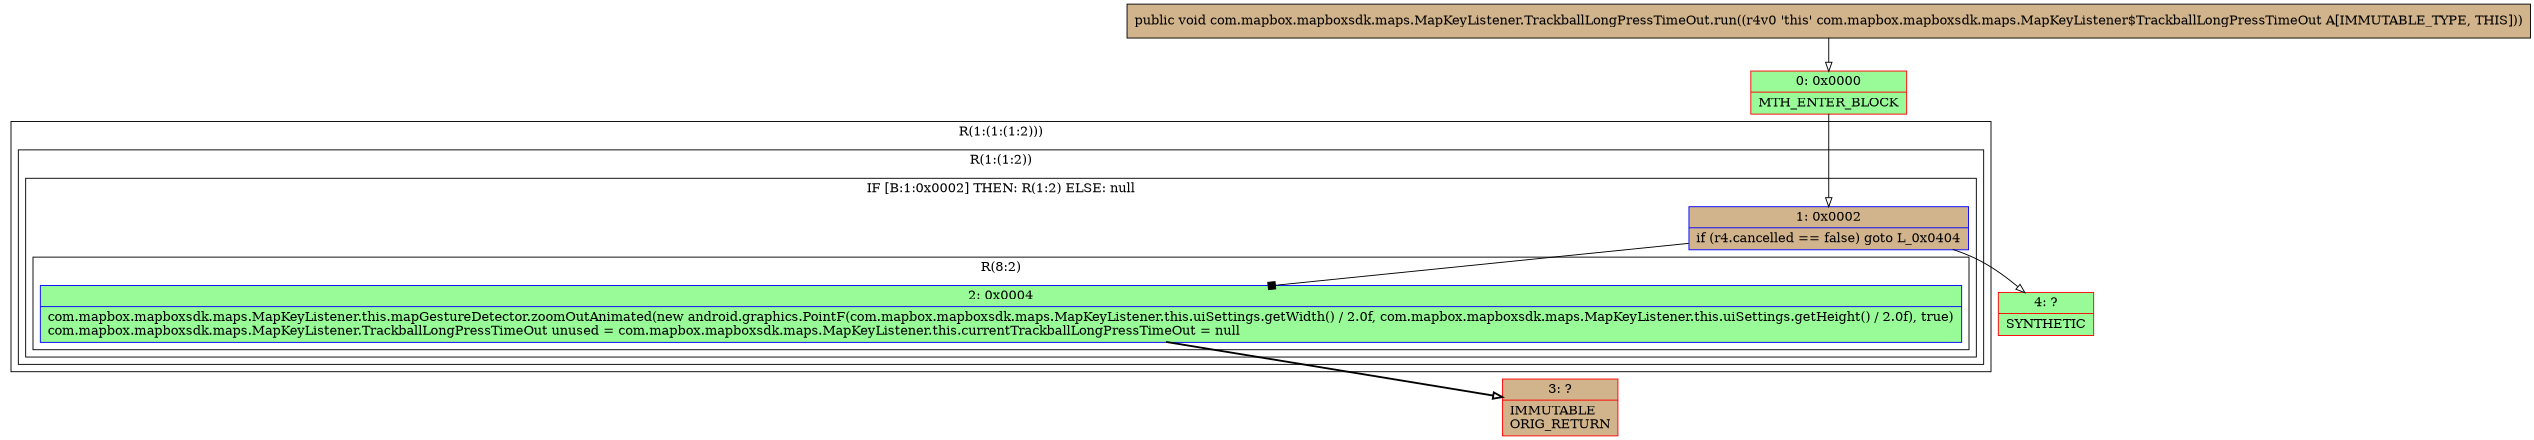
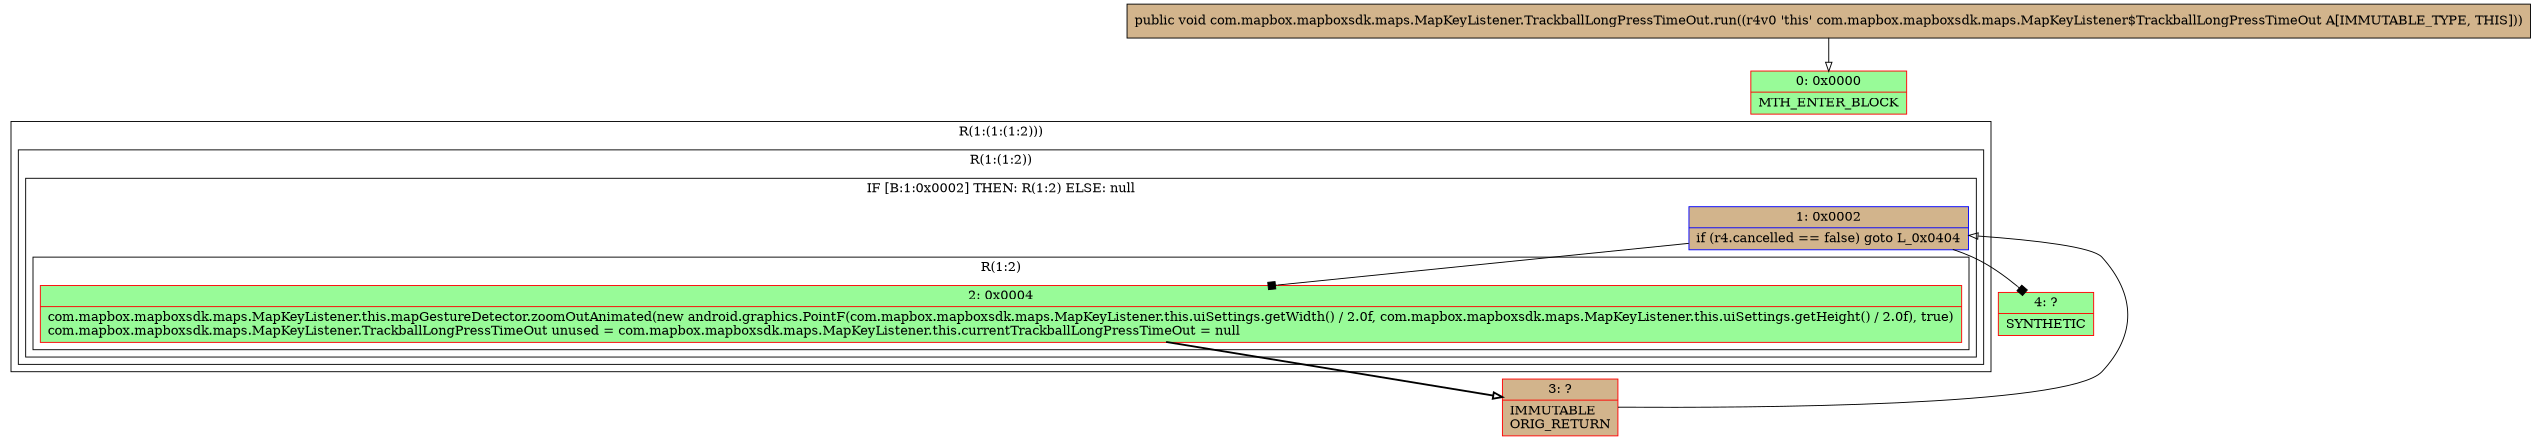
edge "0: 0x0000" -> "1: 0x0002": now "3: ?" -> "1: 0x0002"
cluster "R(8:2)": label "R(8:2)" -> "R(1:2)"
edge "1: 0x0002" -> "4: ?": arrowhead onormal -> box
node "2: 0x0004": color blue -> red
